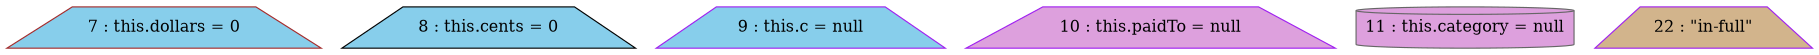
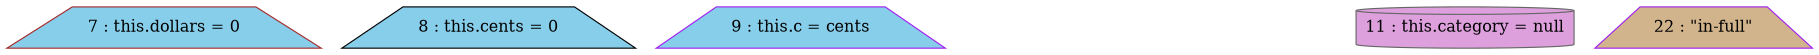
node "9 : this.c = null": label "9 : this.c = null" -> "9 : this.c = cents"
node "10 : this.paidTo = null": removed
